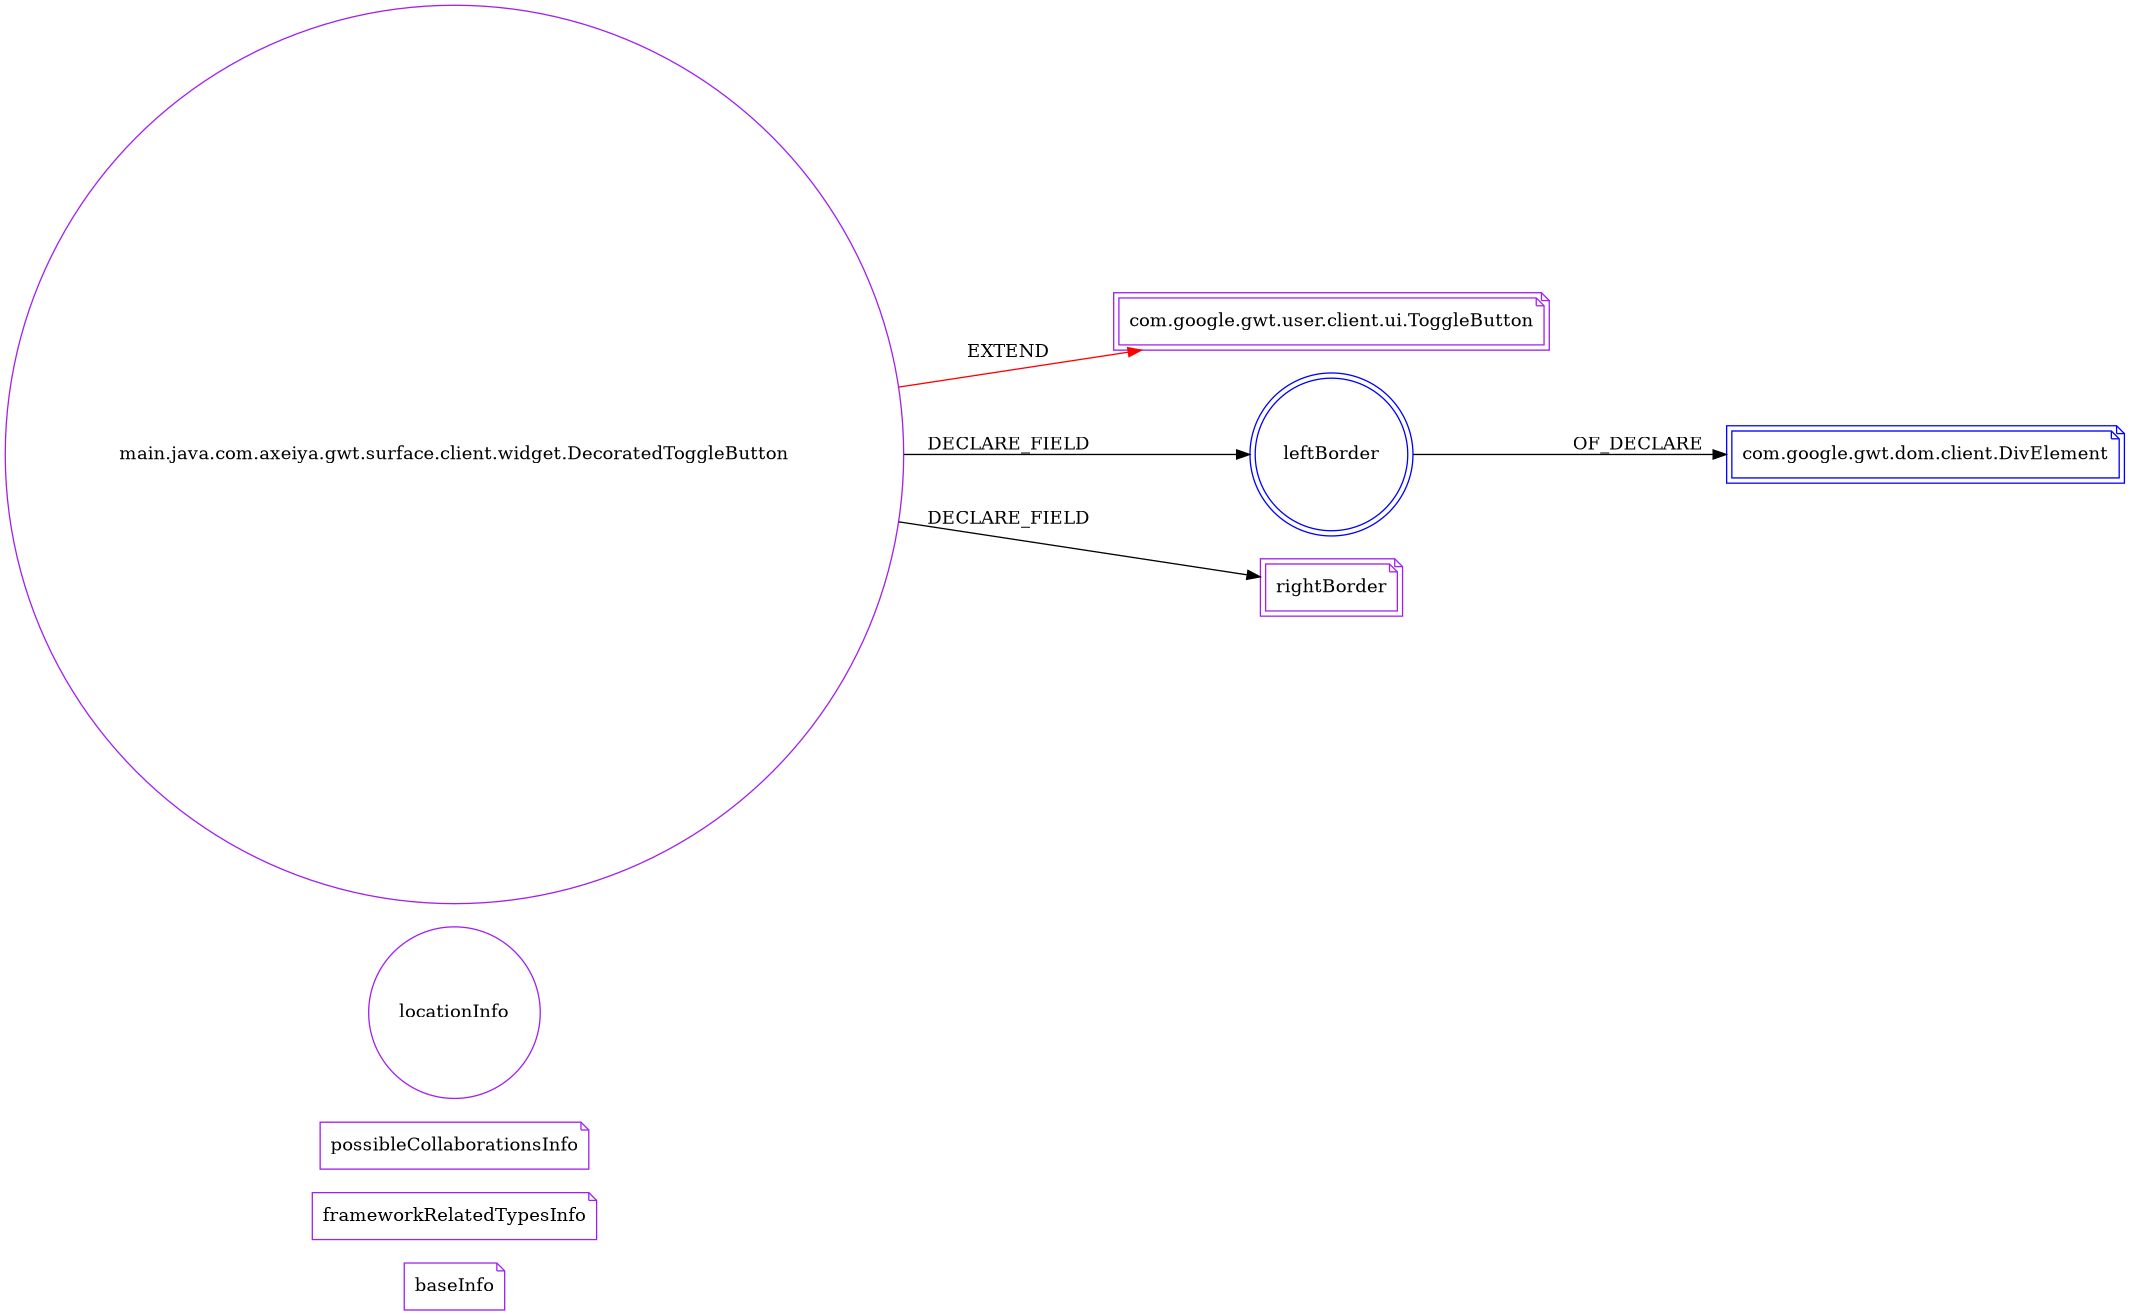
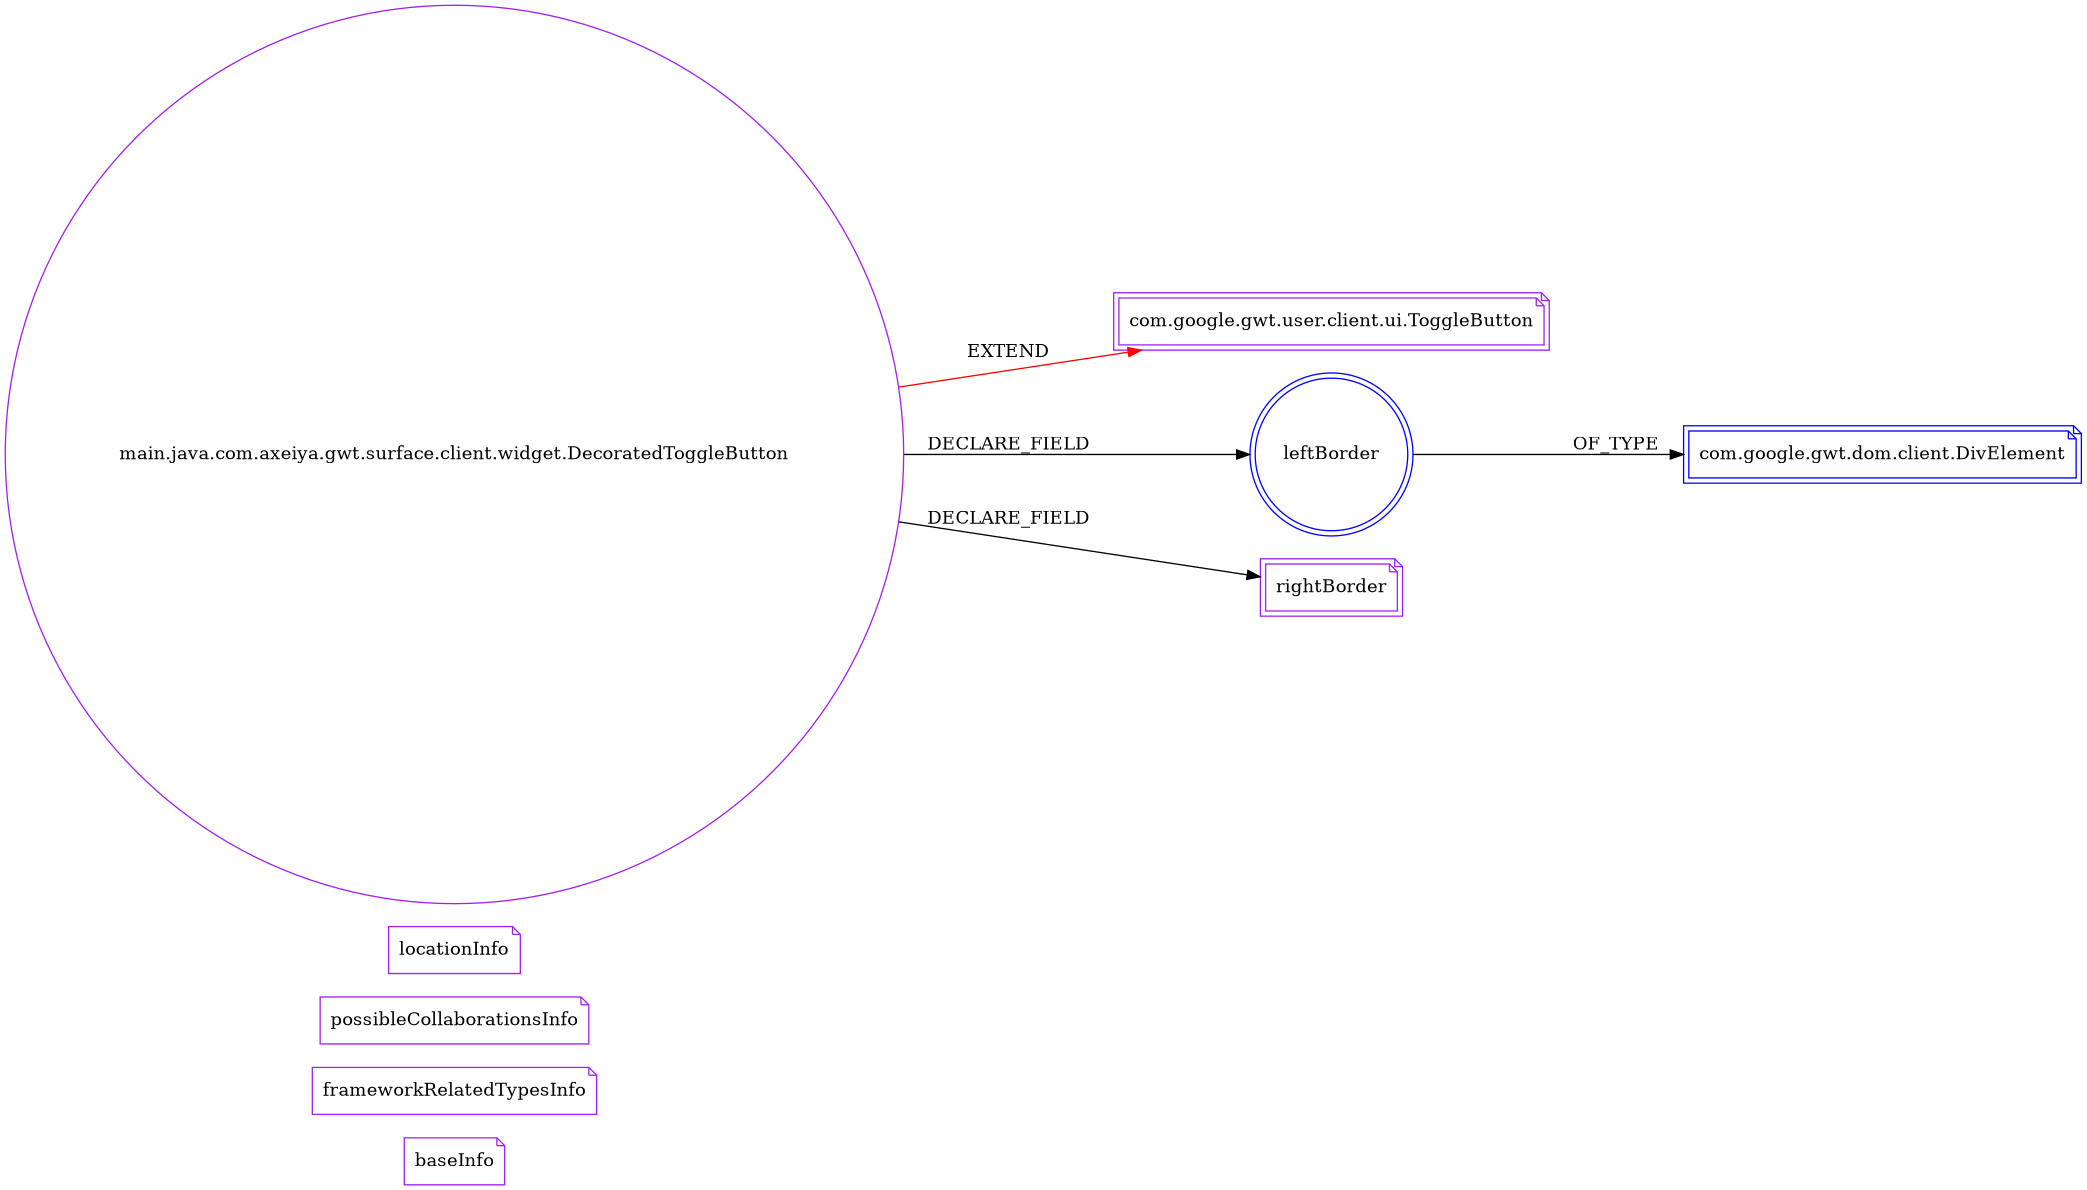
edge "leftBorder" -> "com.google.gwt.dom.client.DivElement": label "OF_DECLARE" -> "OF_TYPE"
node "locationInfo": shape circle -> note
